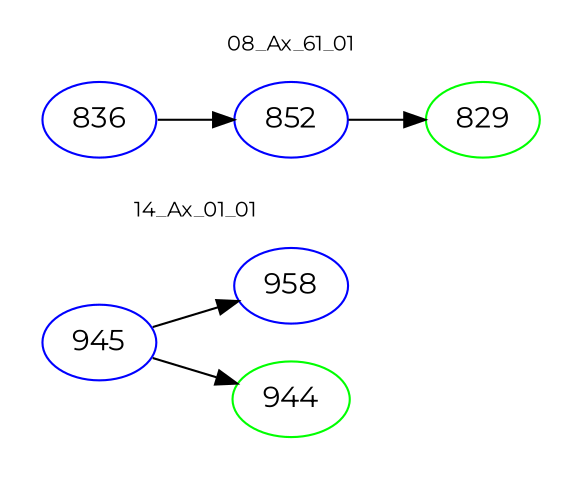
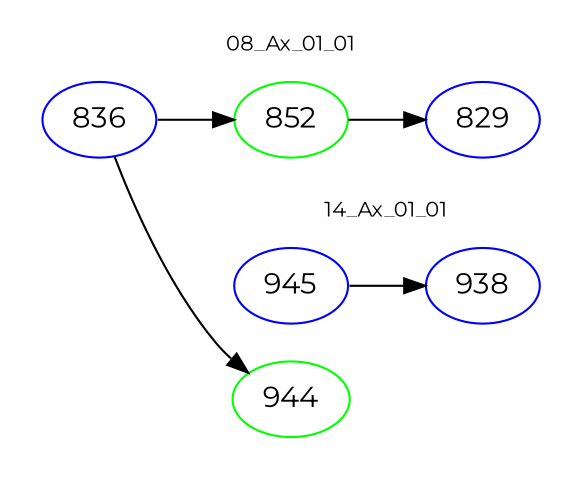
cluster "08_Ax_61_01": label "08_Ax_61_01" -> "08_Ax_01_01"
node "852": color blue -> green
node "829": color green -> blue
node "958": label "958" -> "938"
edge "945" -> "944": now "836" -> "944"
